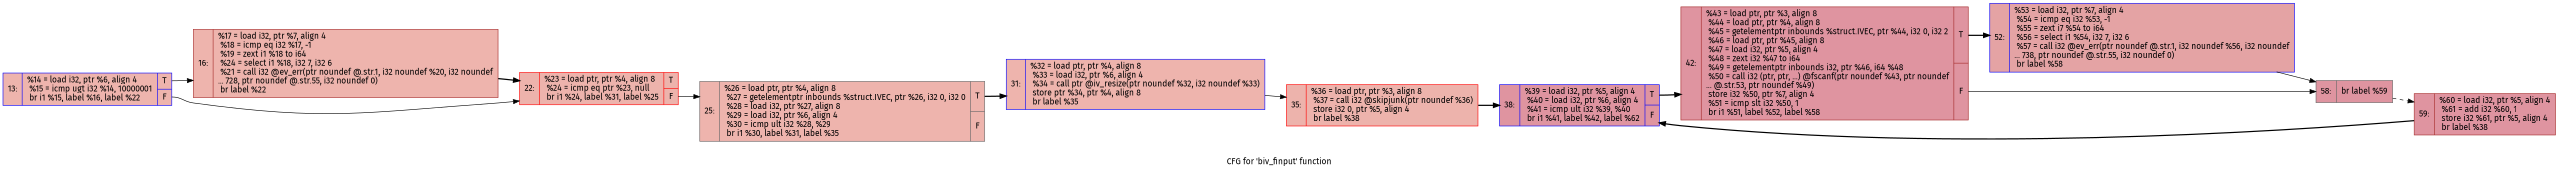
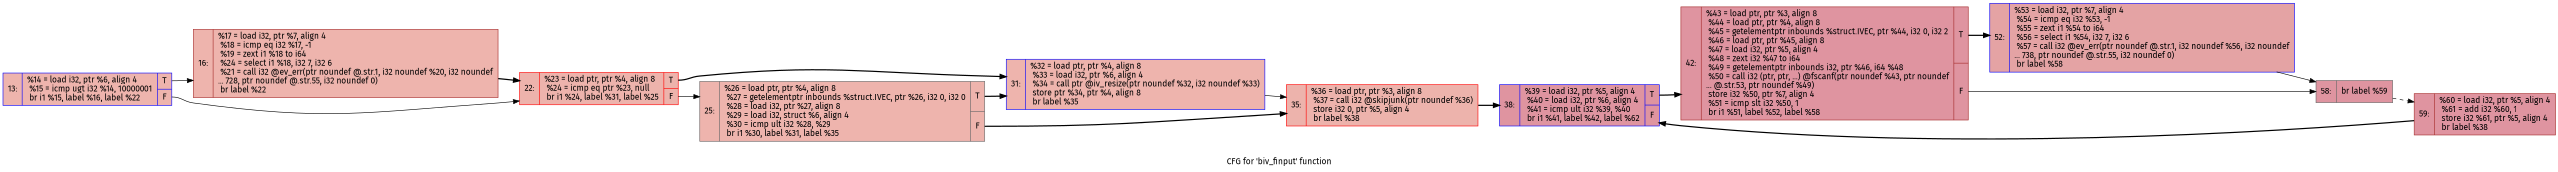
node "52:": text "%55 = zext i7 %54 to i64" -> "%55 = zext i1 %54 to i64"
edge "22:" -> "31:": added
node "25:": text "%29 = load i32, ptr %6, align 4" -> "%29 = load i32, struct %6, align 4"
edge "25:" -> "35:": added
